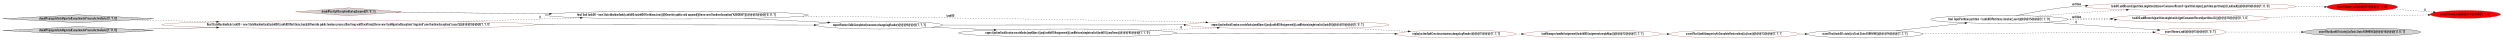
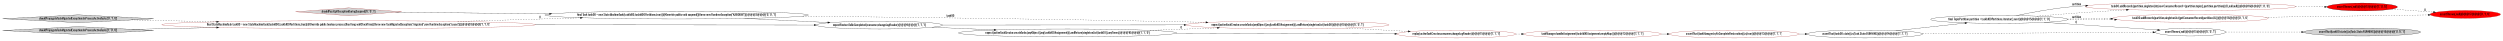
node "assertThrows(,null)@@@15@@@['0', '0', '1']": color brown -> black
